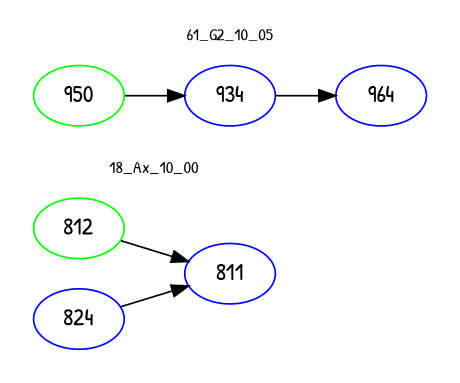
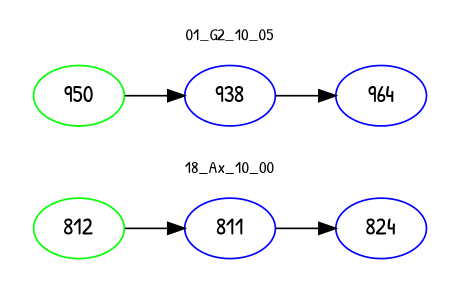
cluster "61_G2_10_05": label "61_G2_10_05" -> "01_G2_10_05"
node "934": label "934" -> "938"
edge "824" -> "811": reversed
